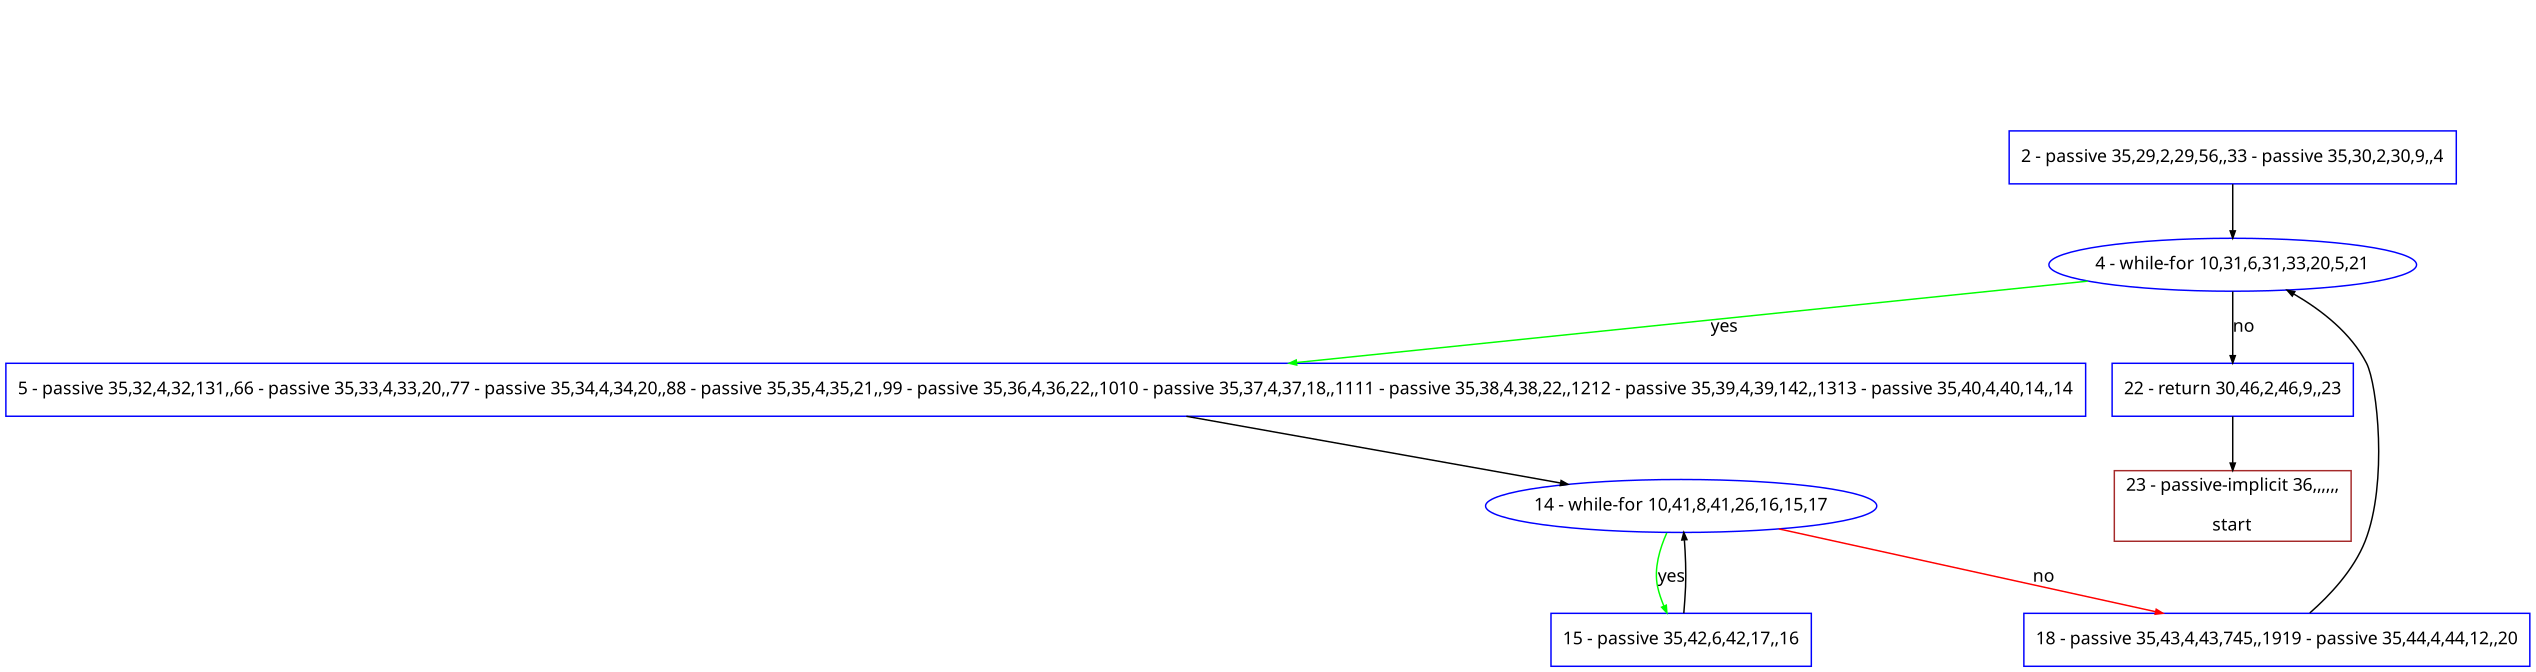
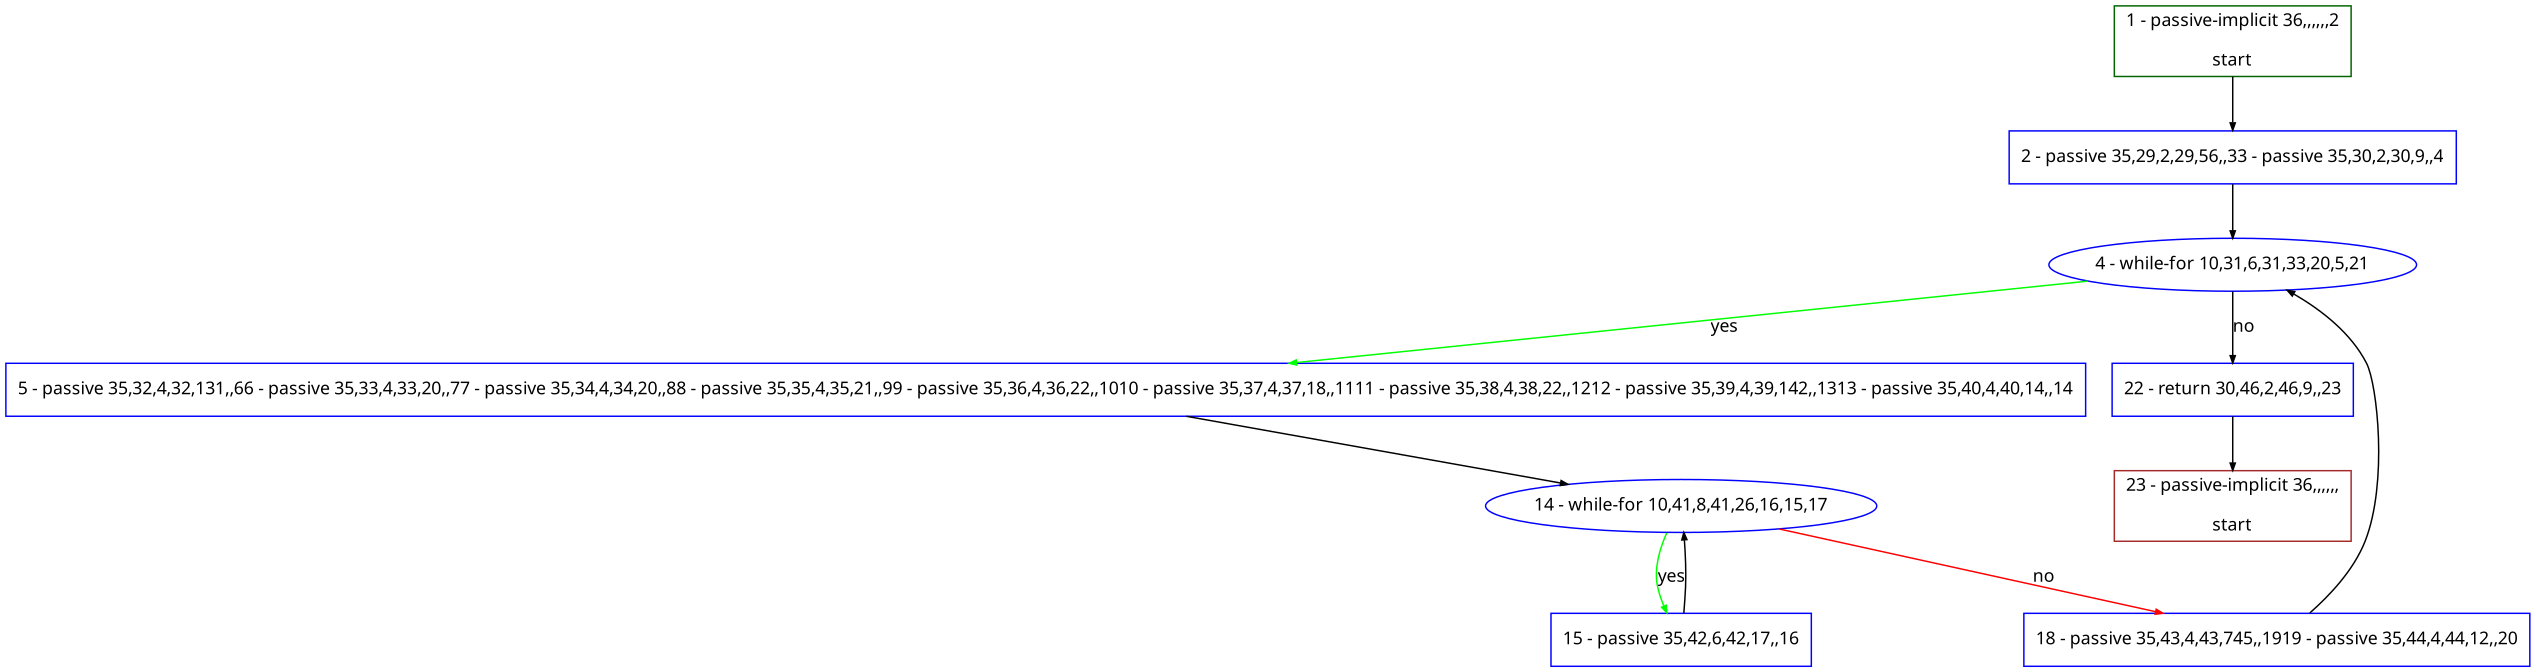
node "1 - passive-implicit 36,,,,,,2 start": added
